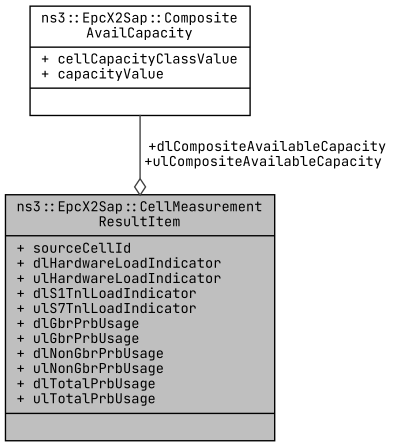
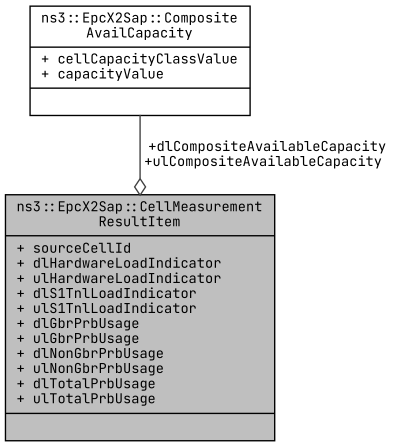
node "ns3::EpcX2Sap::CellMeasurement": text "+ ulS7TnlLoadIndicator" -> "+ ulS1TnlLoadIndicator"
